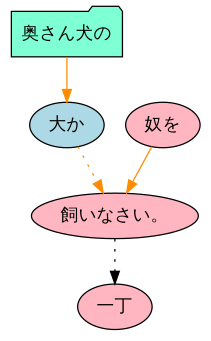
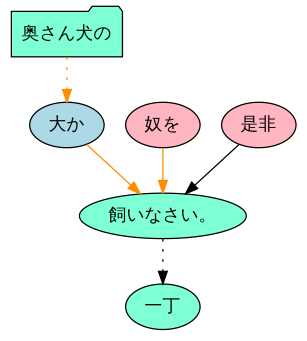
edge "奥さん犬の" -> "大か": style solid -> dotted
node "是非": added
edge "大か" -> "飼いなさい。": style dotted -> solid
node "飼いなさい。": fillcolor lightpink -> aquamarine
node "一丁": fillcolor lightpink -> aquamarine
